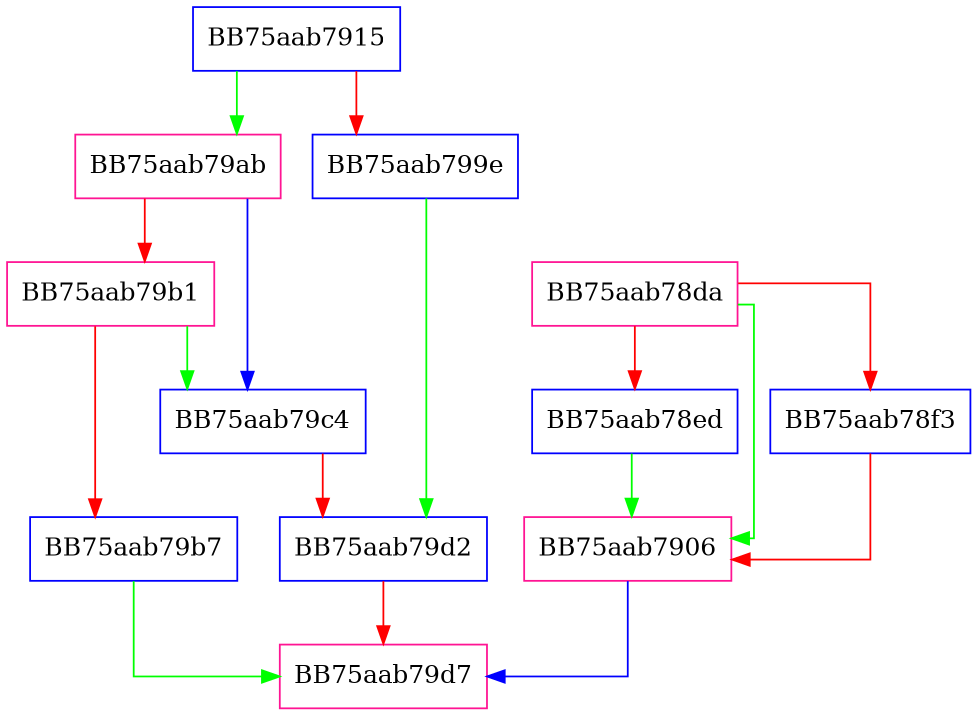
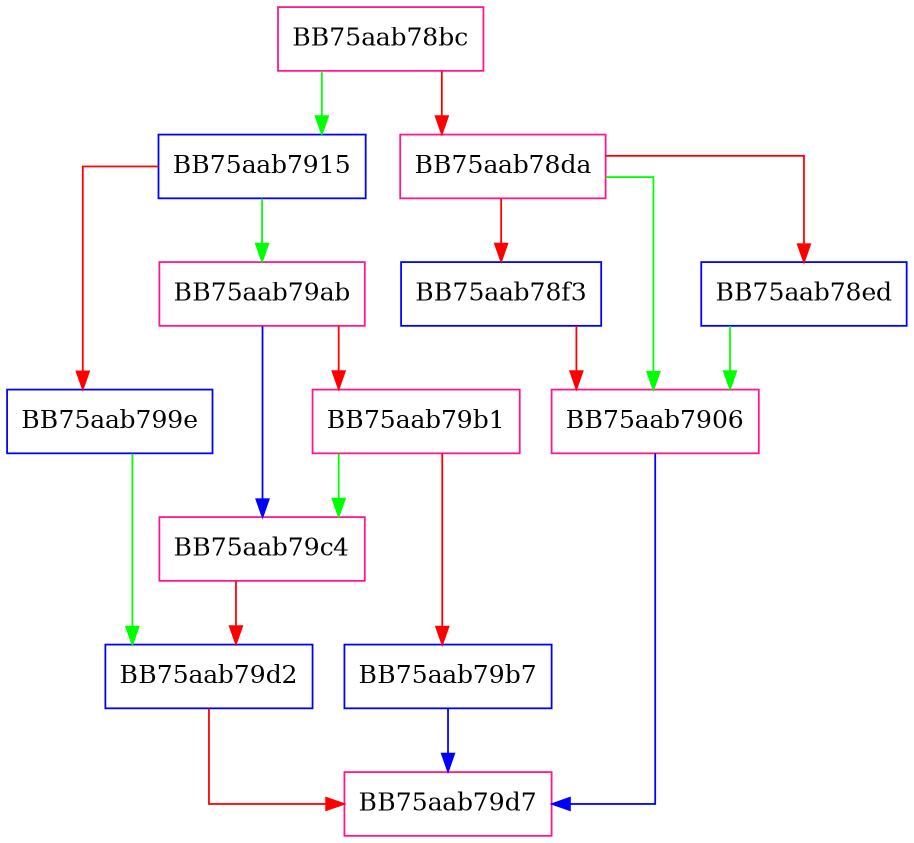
node "BB75aab78bc": added
node "BB75aab79c4": color blue -> deeppink
edge "BB75aab79b7" -> "BB75aab79d7": color green -> blue
